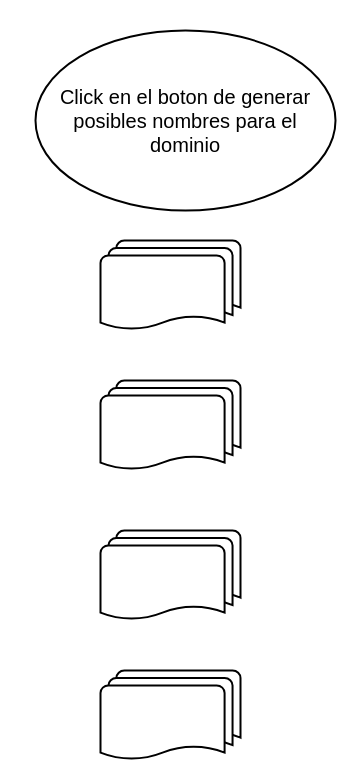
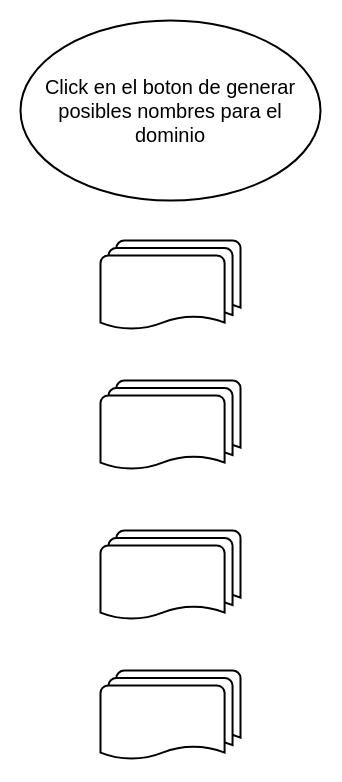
node "Click en el boton de generar posibles nombres para el dominio": moved (186, 121) -> (171, 111)
